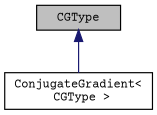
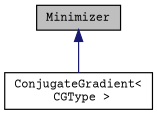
node "CGType": label "CGType" -> "Minimizer"
